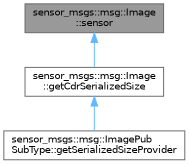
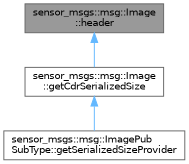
node "sensor_msgs::msg::Image ::sensor": label "sensor_msgs::msg::Image ::sensor" -> "sensor_msgs::msg::Image ::header"
